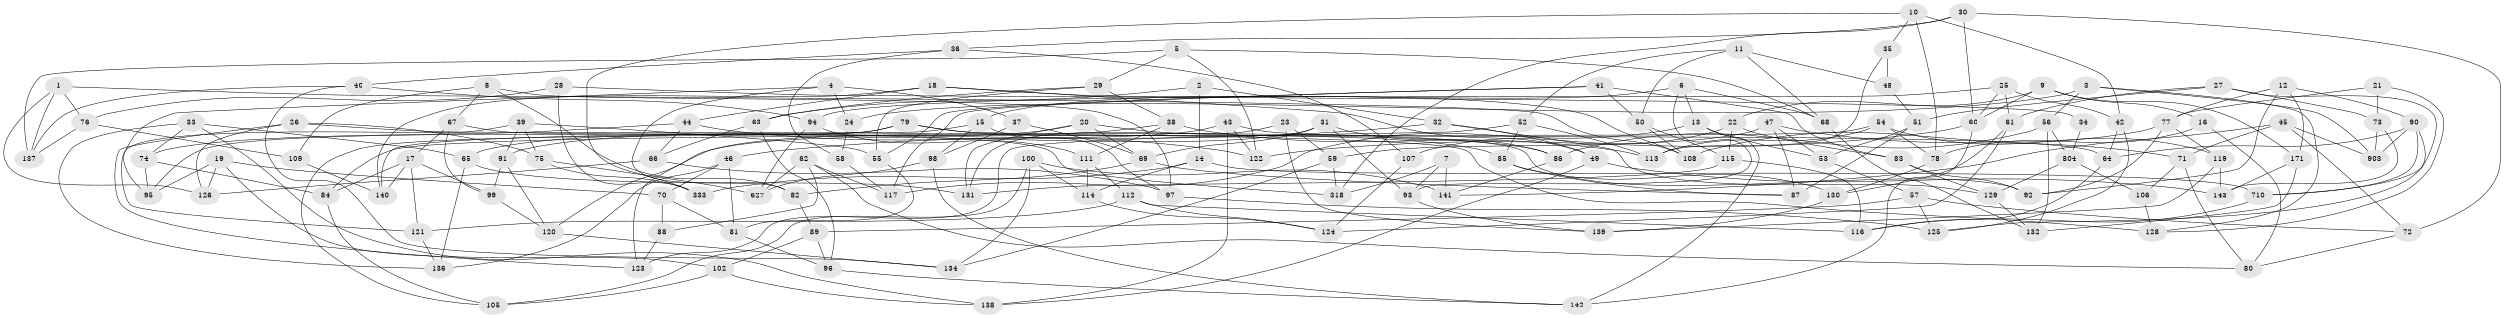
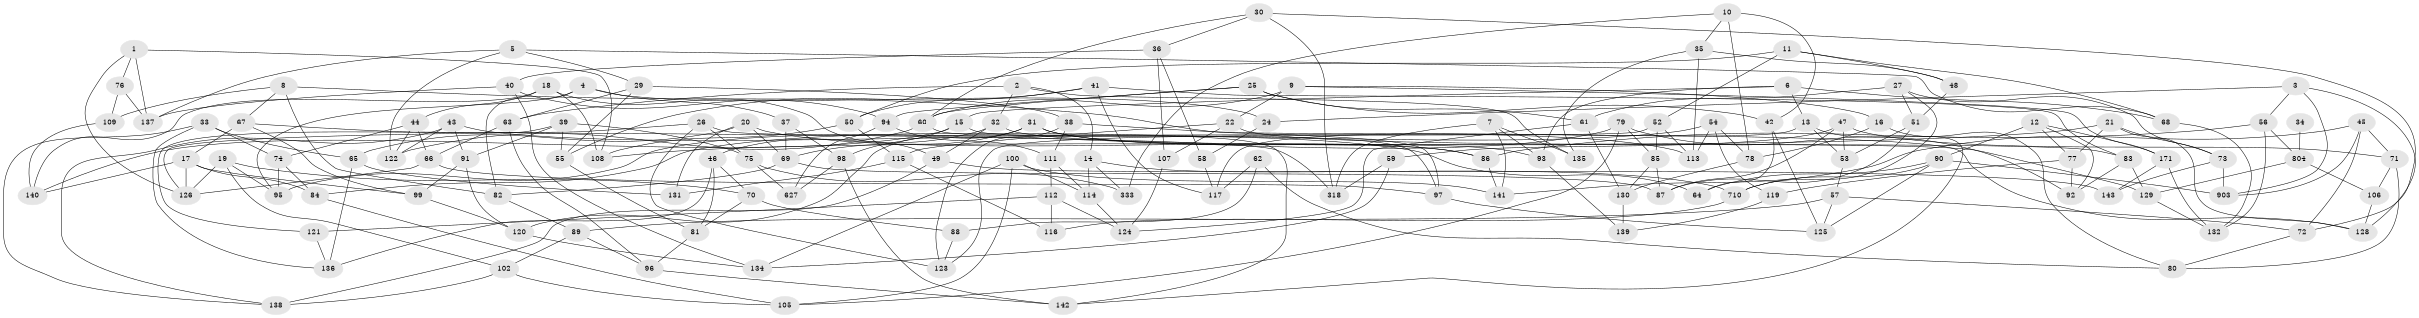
node "28": removed
node "23": removed
edge "77" -- "108": now "21" -- "108"
node "135": added
edge "62" -- "627": removed
edge "119" -- "143": removed
edge "17" -- "121": now "17" -- "126"
edge "64" -- "116": removed
